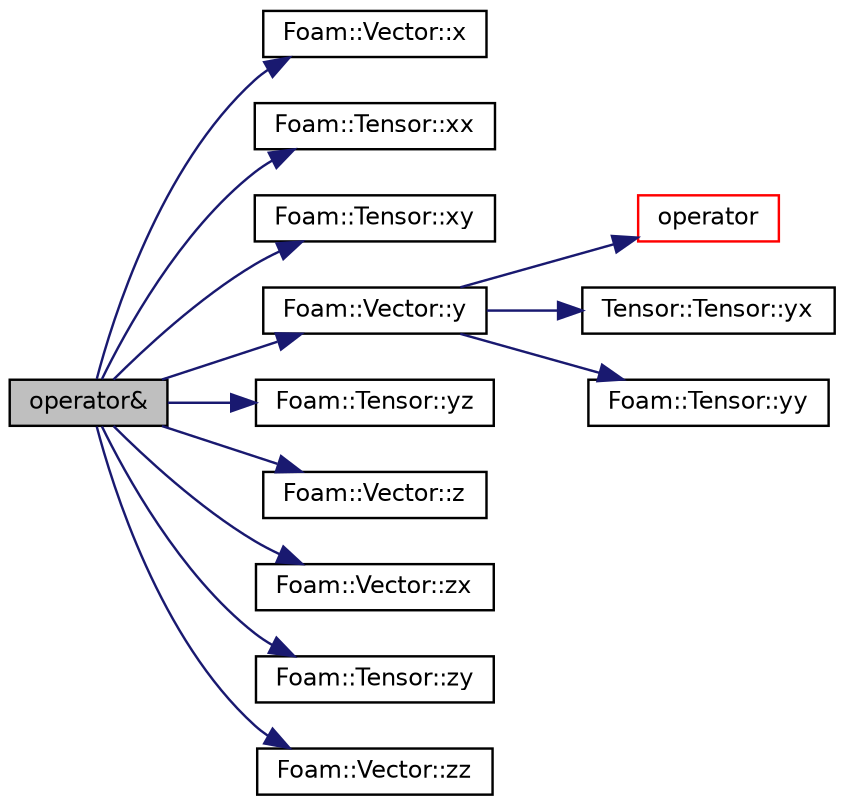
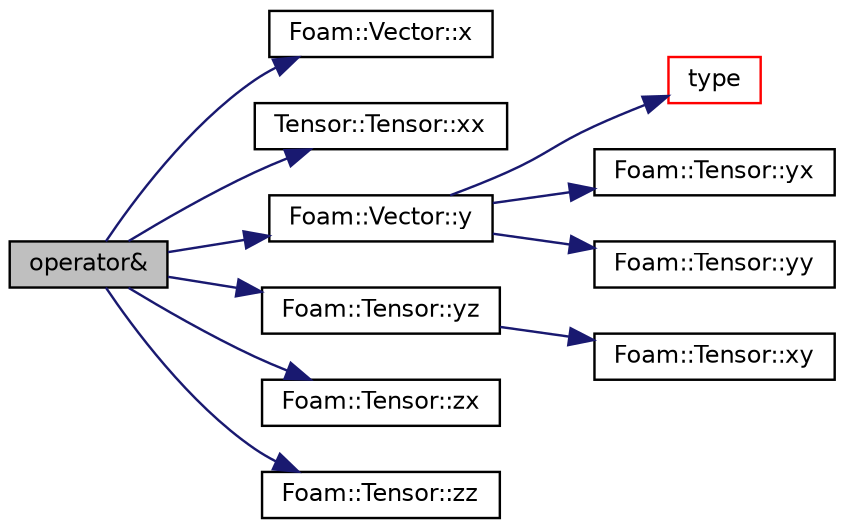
node "Foam::Tensor::xx": label "Foam::Tensor::xx" -> "Tensor::Tensor::xx"
node "operator": label "operator" -> "type"
edge "operator&" -> "Foam::Tensor::xy": now "Foam::Tensor::yz" -> "Foam::Tensor::xy"
node "Tensor::Tensor::yx": label "Tensor::Tensor::yx" -> "Foam::Tensor::yx"
node "Foam::Vector::z": removed
node "Foam::Vector::zx": label "Foam::Vector::zx" -> "Foam::Tensor::zx"
node "Foam::Tensor::zy": removed
node "Foam::Vector::zz": label "Foam::Vector::zz" -> "Foam::Tensor::zz"
